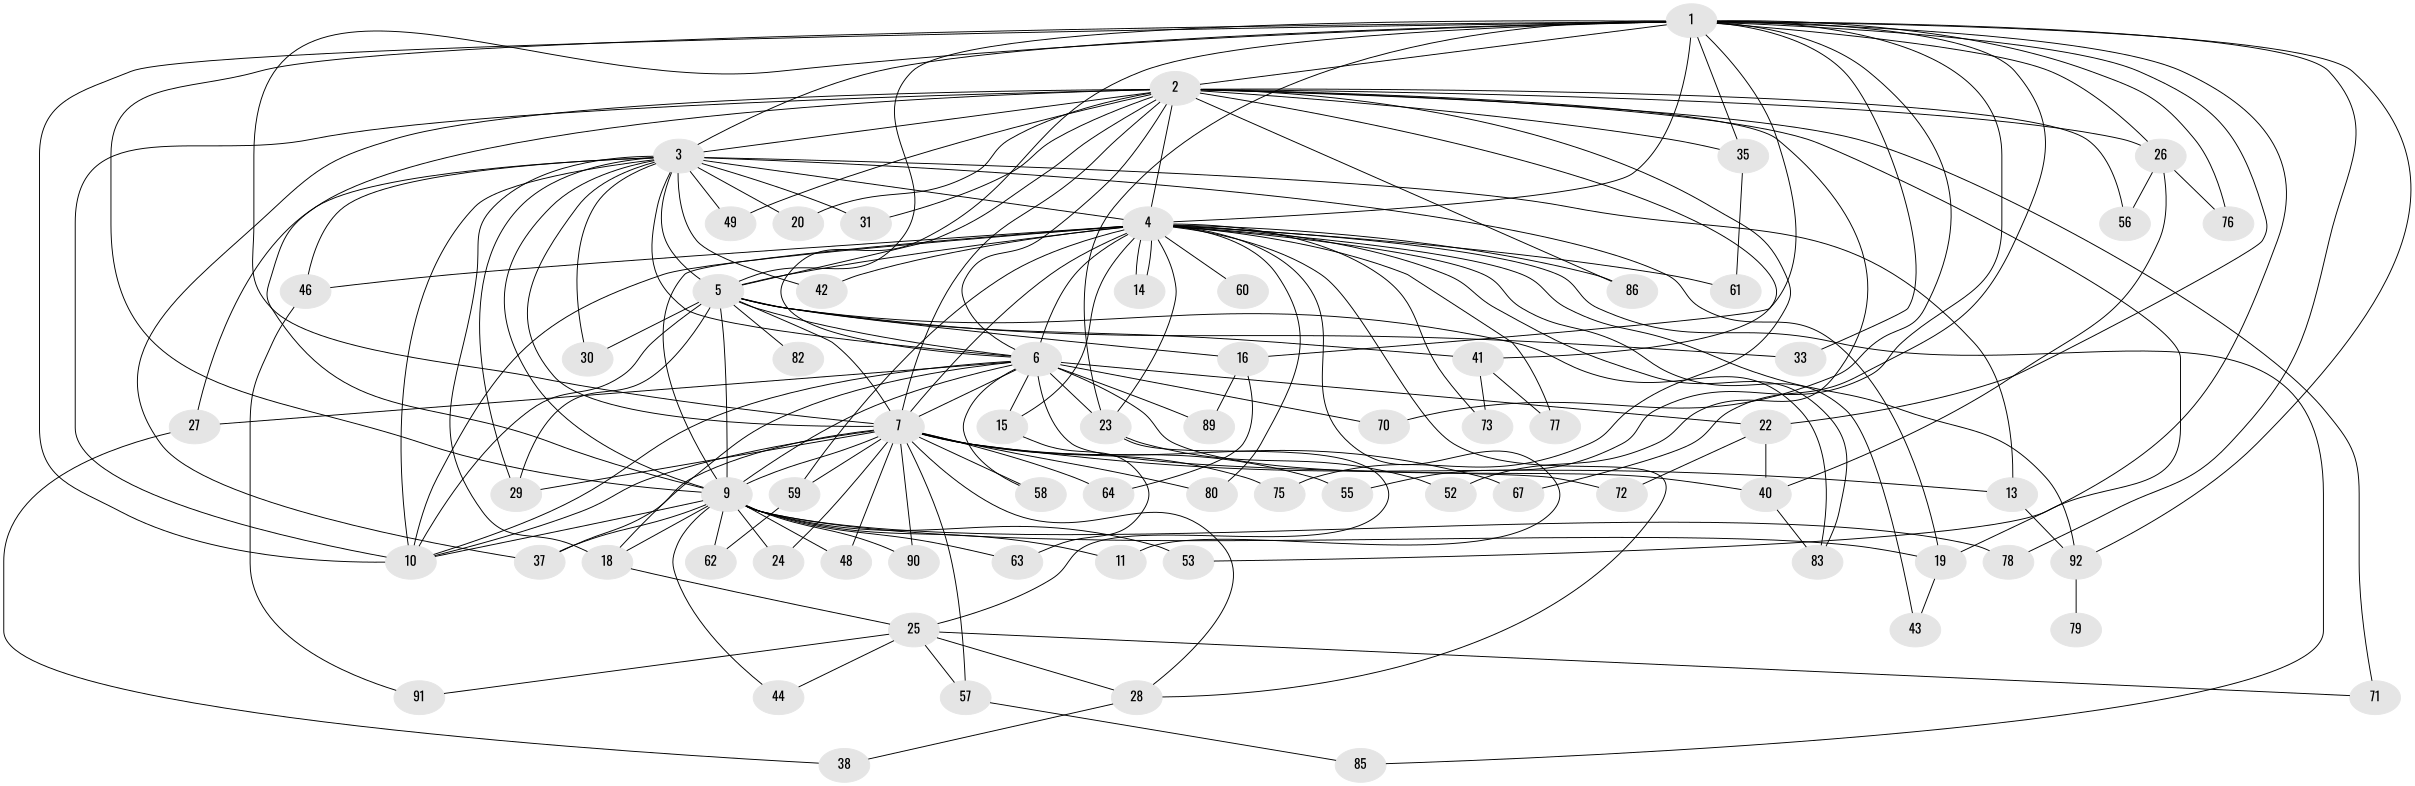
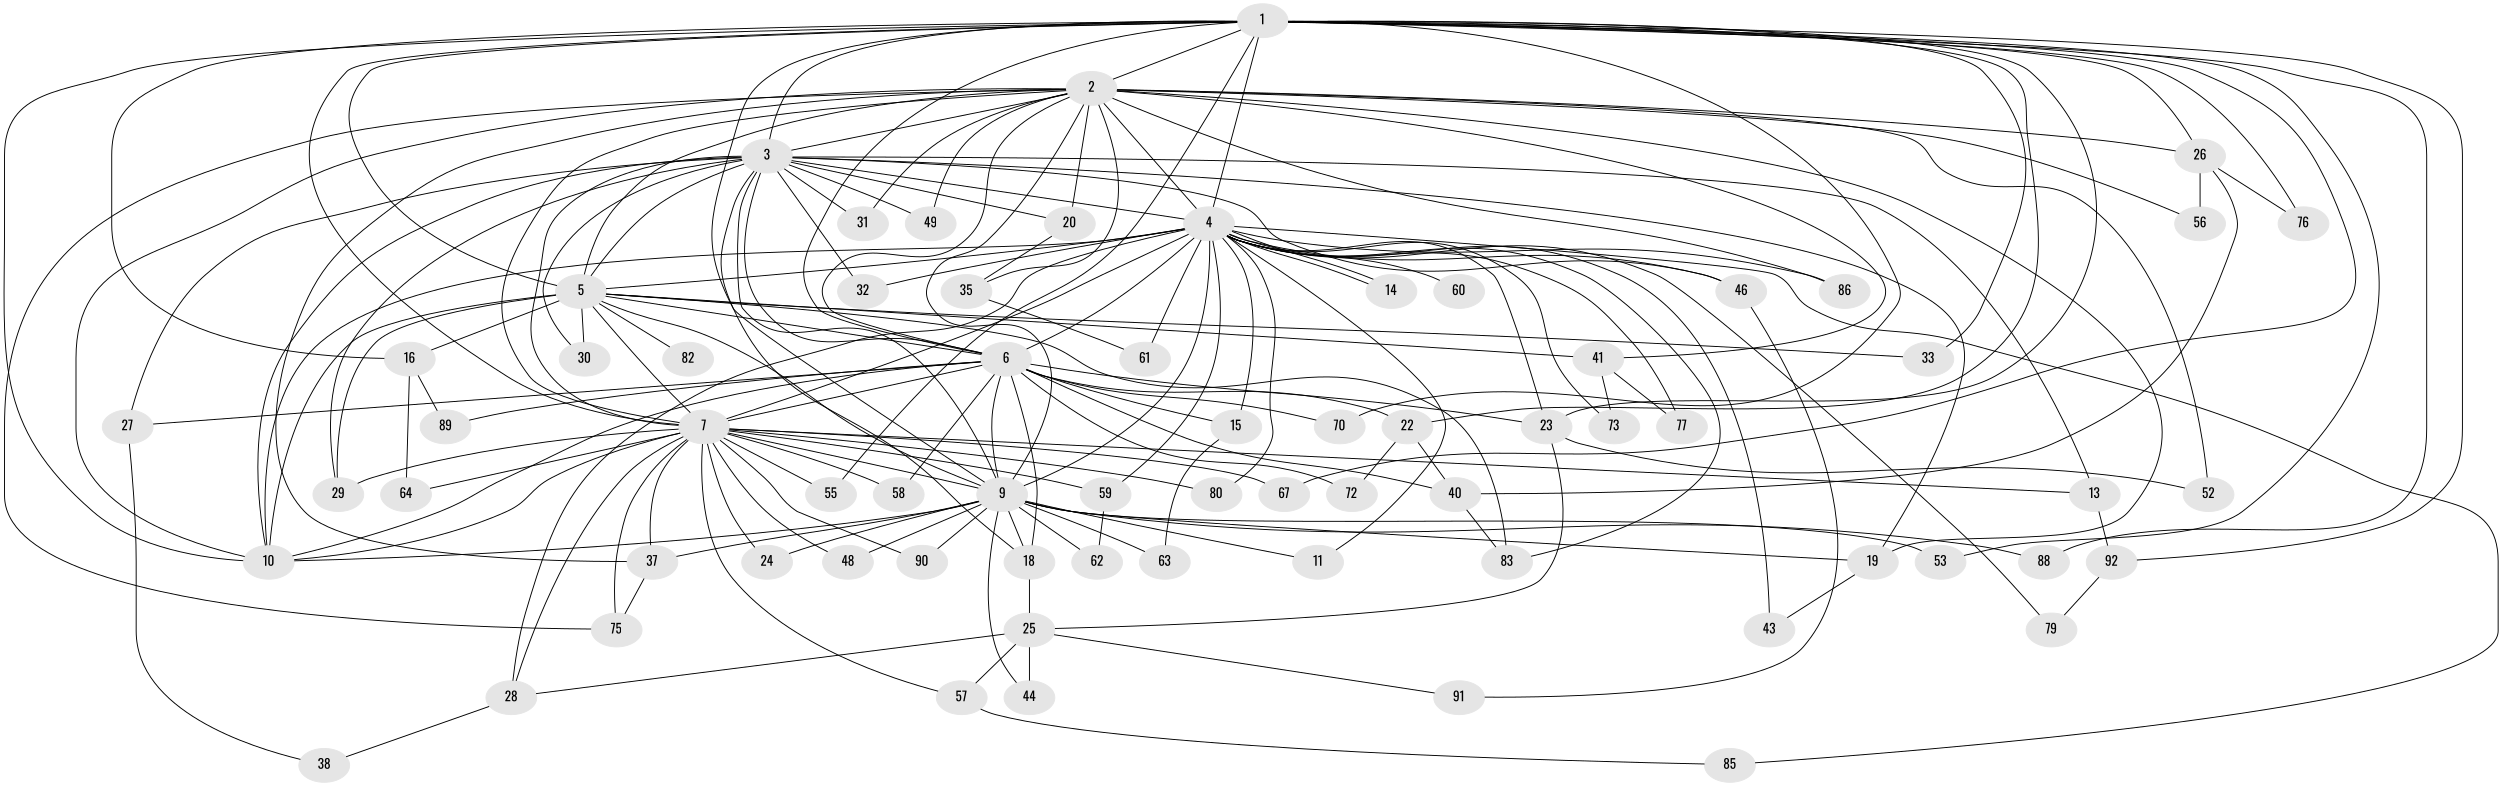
edge "1" -- "35": now "20" -- "35"
node "42": label "42" -> "32"
edge "4" -- "92": now "4" -- "79"
node "78": label "78" -> "88"
edge "37" -- "75": added
node "71": removed
